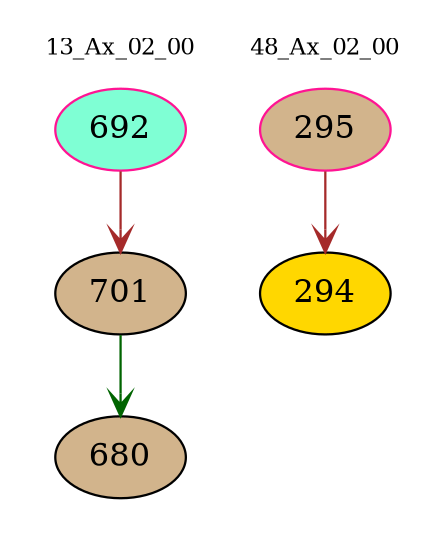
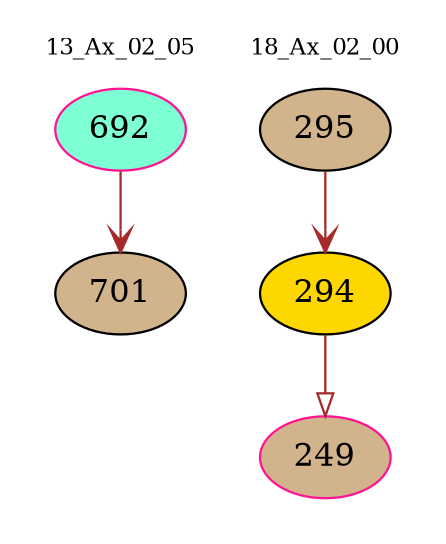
cluster "13_Ax_02_00": label "13_Ax_02_00" -> "13_Ax_02_05"
cluster "48_Ax_02_00": label "48_Ax_02_00" -> "18_Ax_02_00"
node "295": color deeppink -> black
node "680": removed
node "249": added
